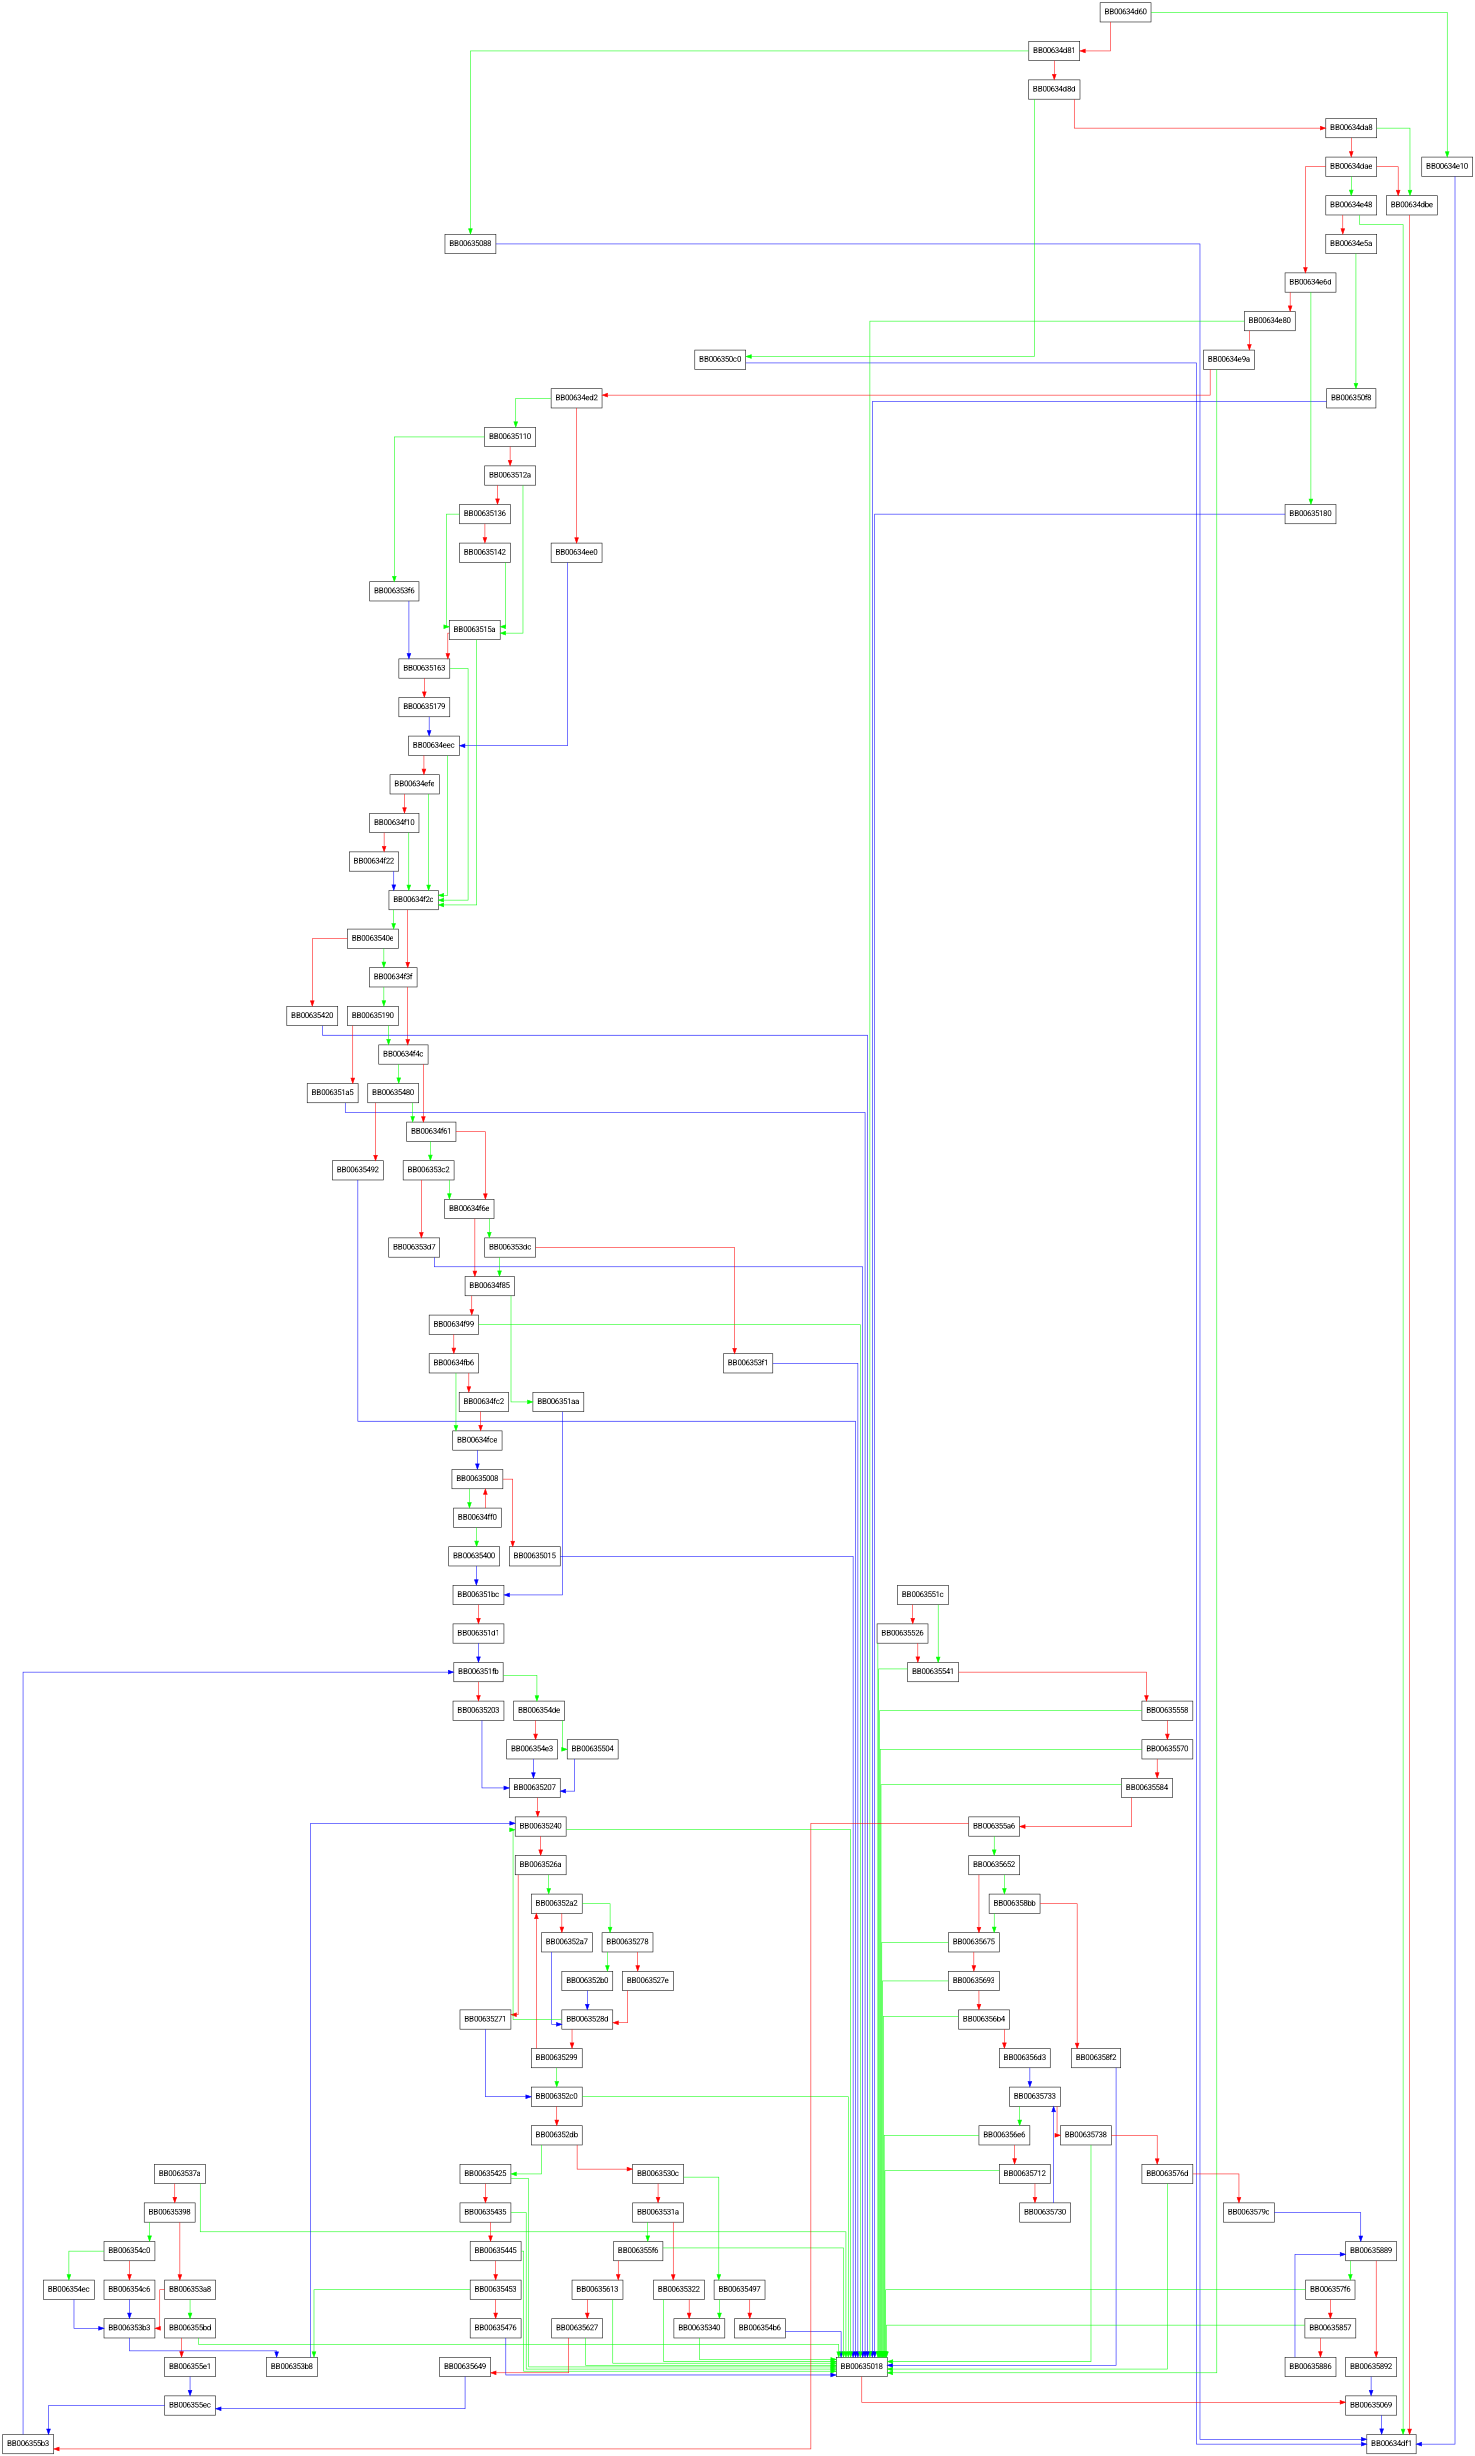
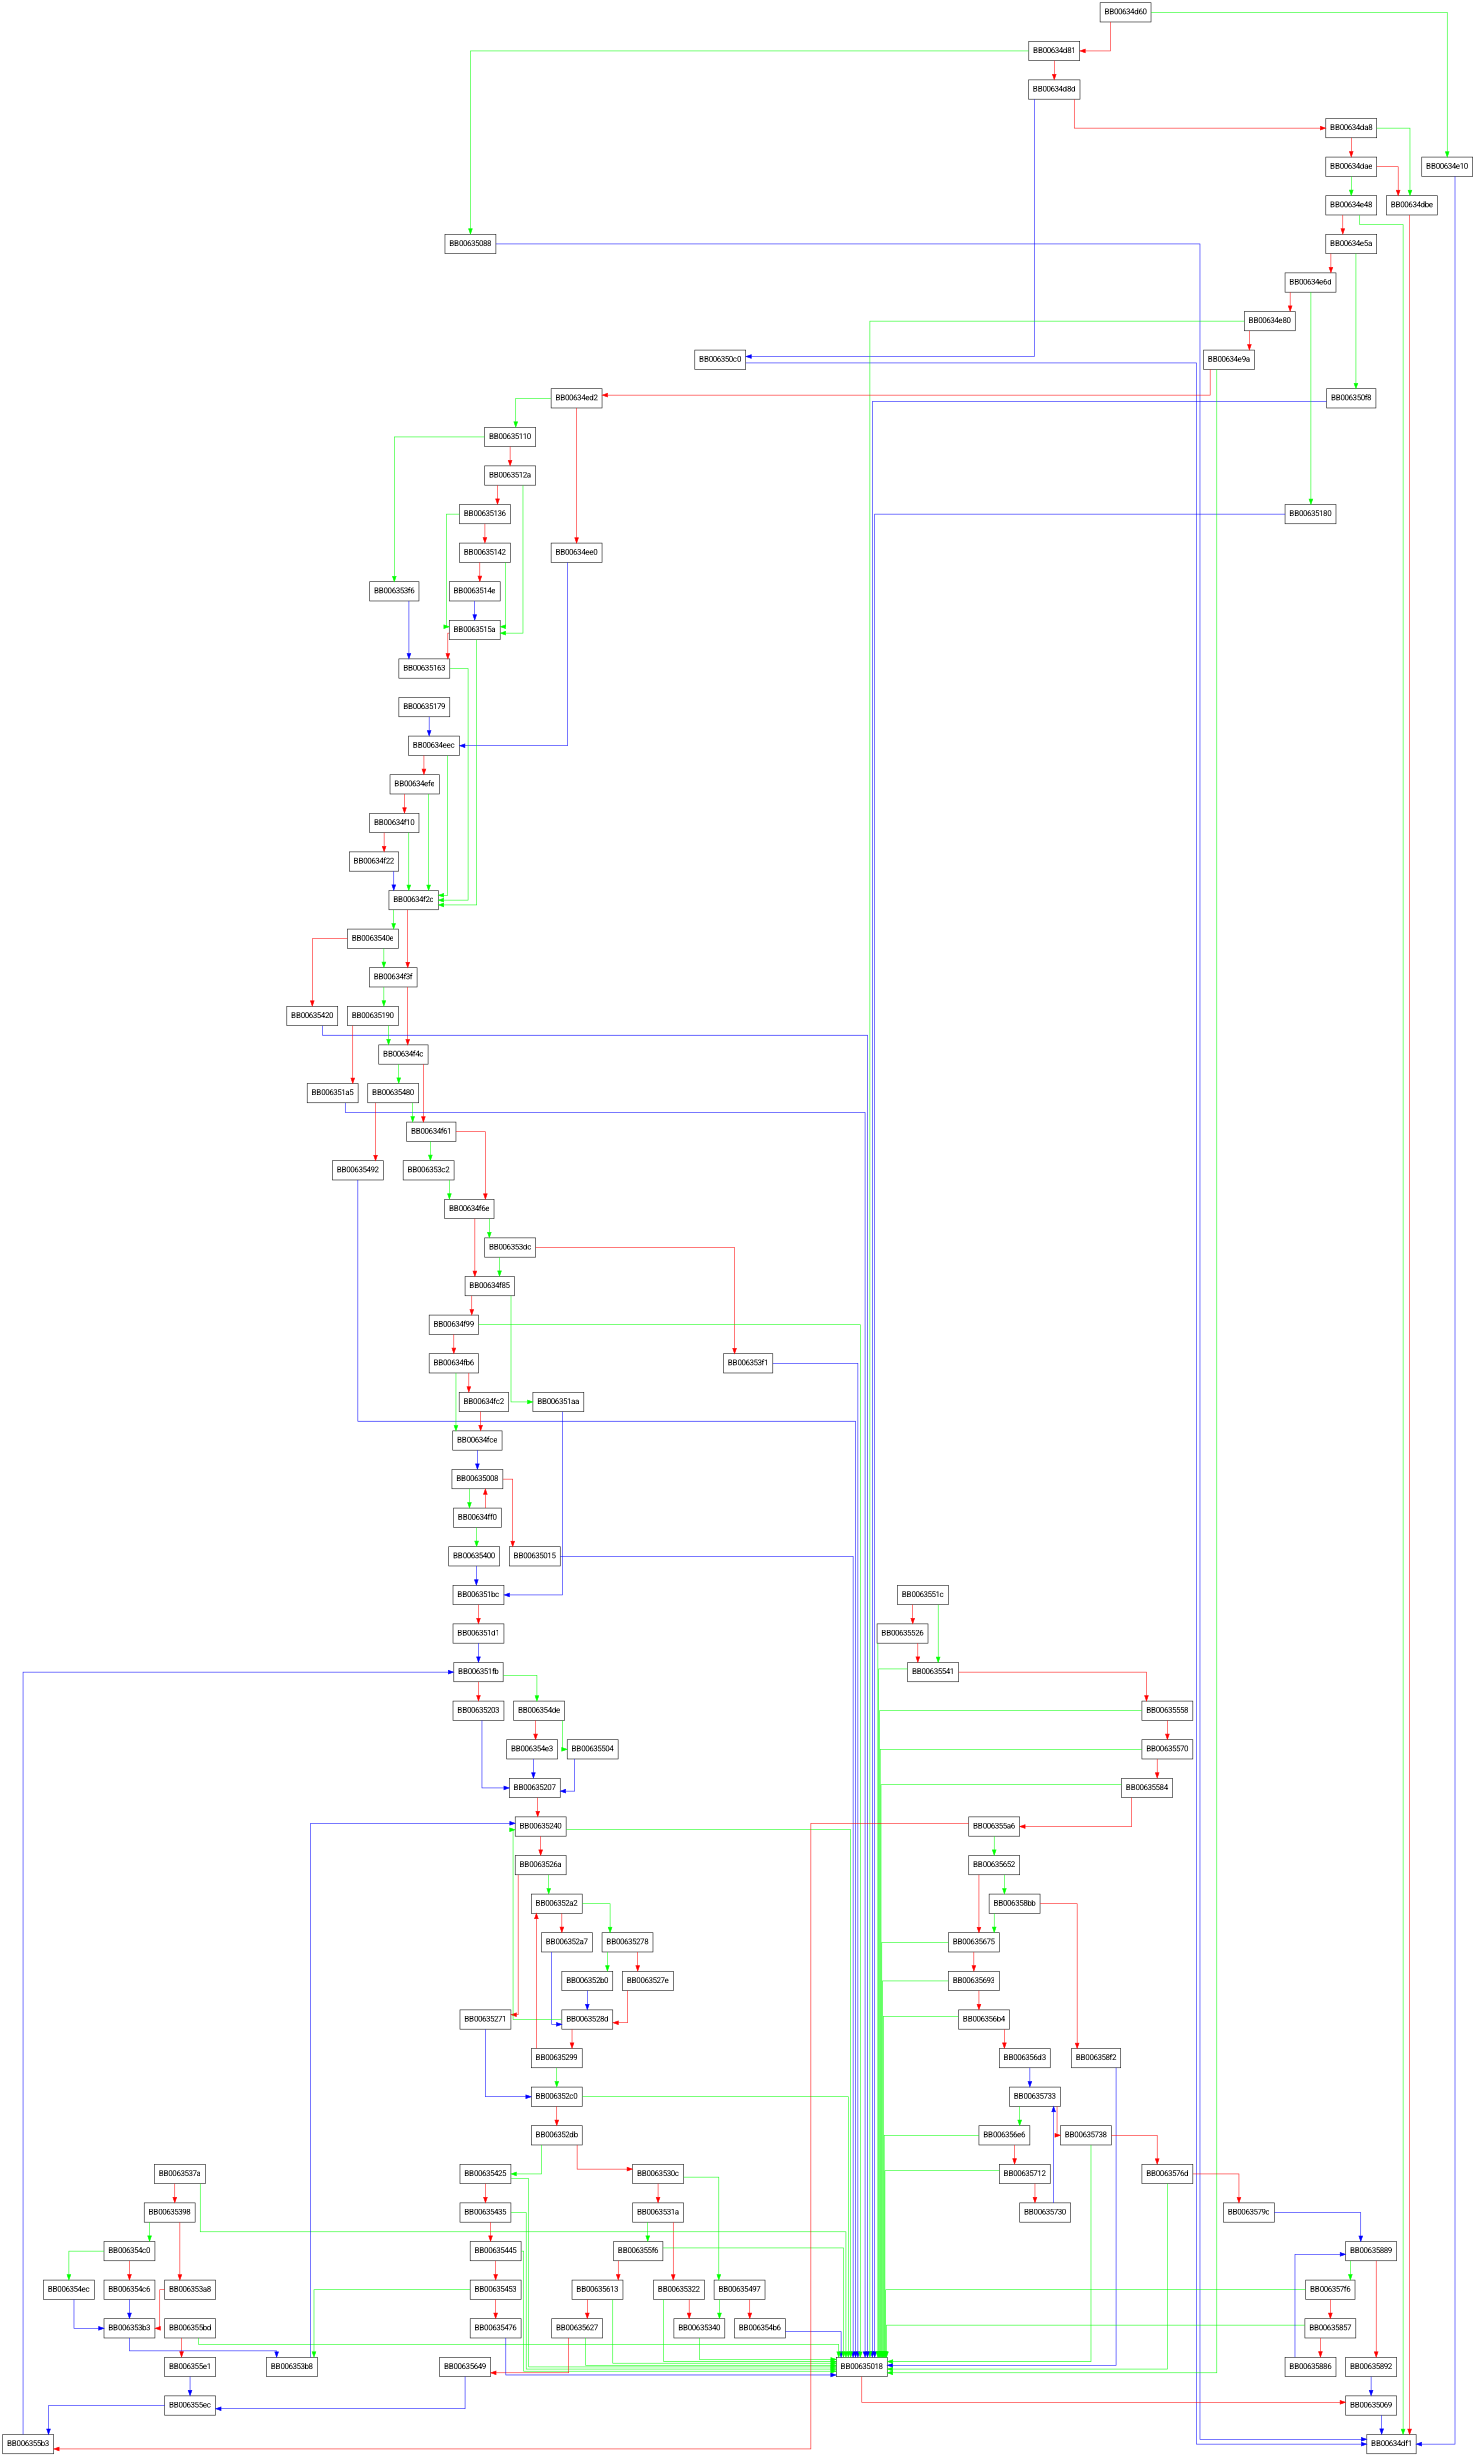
edge "BB00634dae" -> "BB00634e6d": now "BB00634e5a" -> "BB00634e6d"
edge "BB00634d8d" -> "BB006350c0": color green -> blue
node "BB0063514e": added
edge "BB00635163" -> "BB00635179": removed
node "BB006353d7": removed
edge "BB006353a8" -> "BB006355bd": removed
